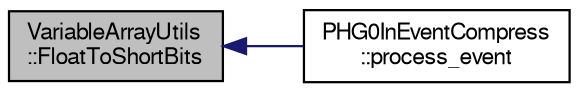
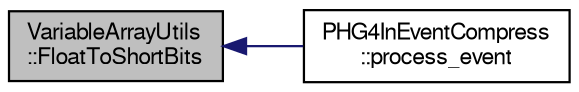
node "PHG0InEventCompress ::process_event": label "PHG0InEventCompress ::process_event" -> "PHG4InEventCompress ::process_event"
